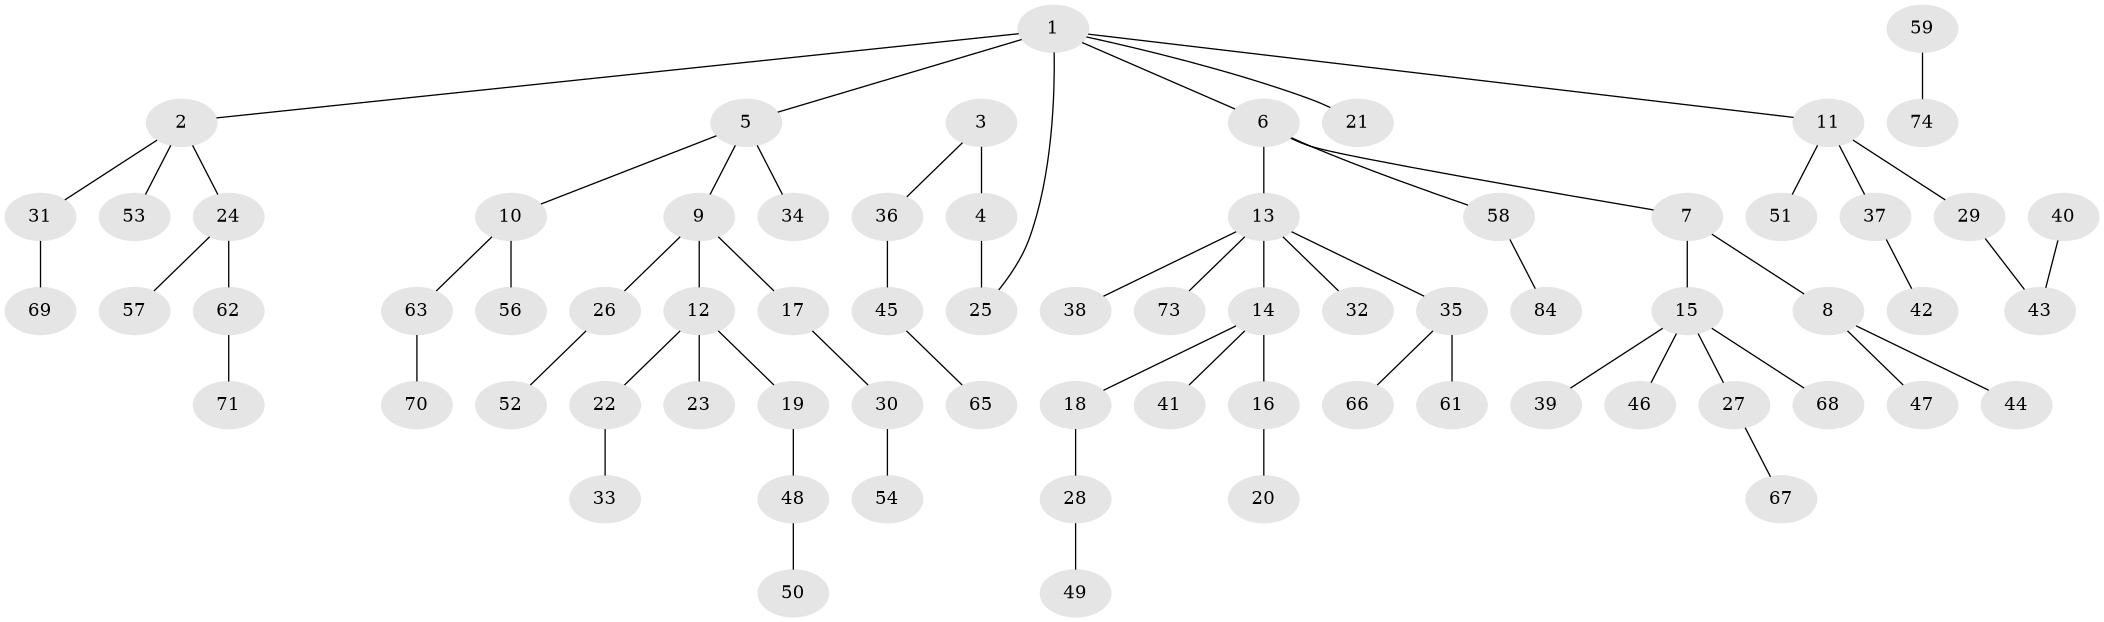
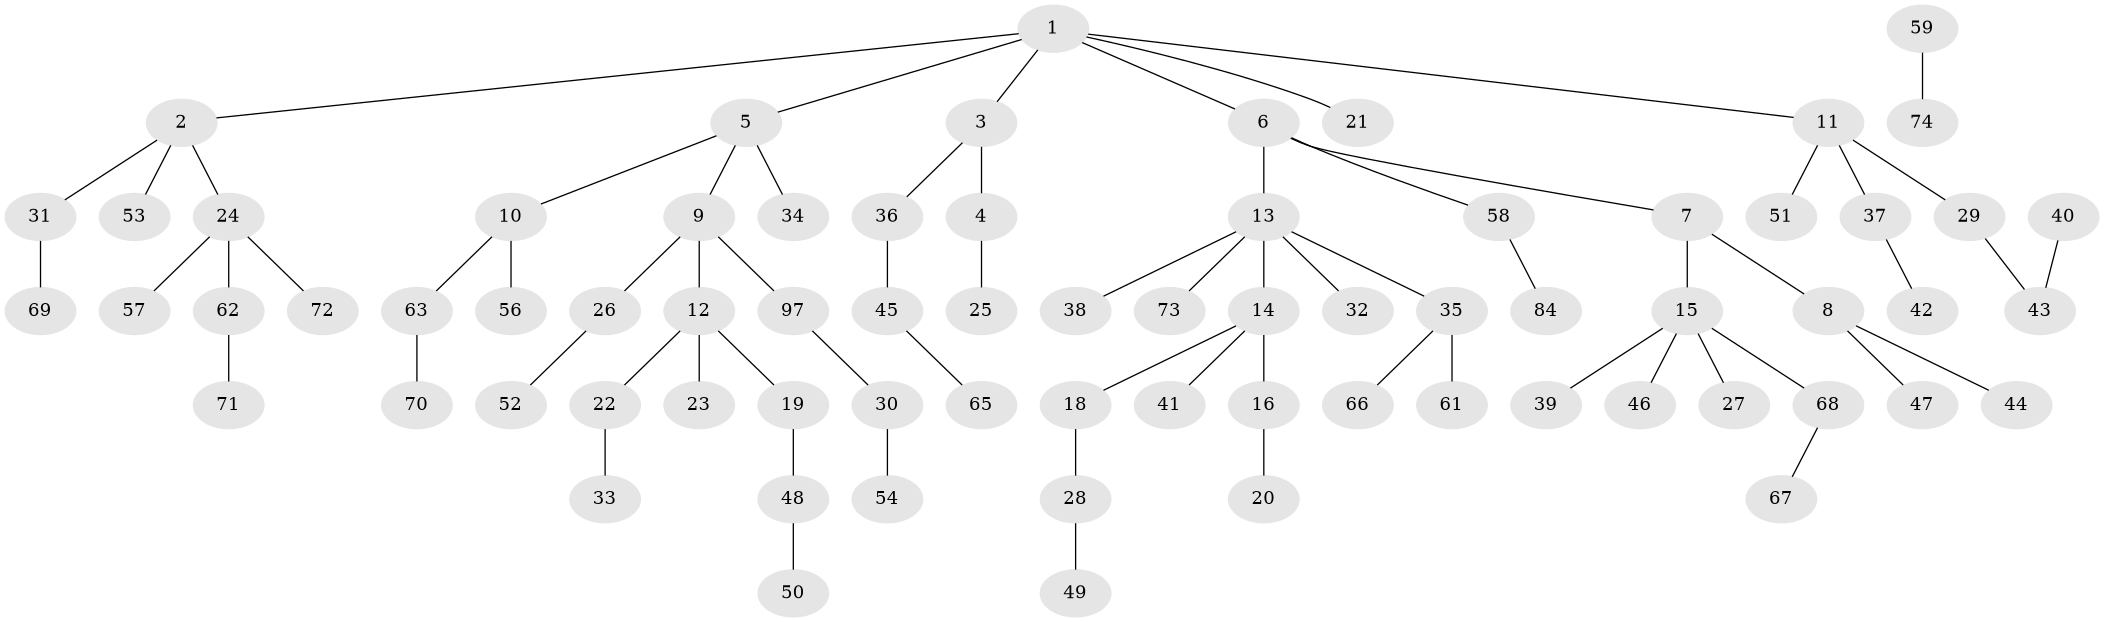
edge "1" -- "25": now "1" -- "3"
node "72": added
node "17": label "17" -> "97"
edge "27" -- "67": now "68" -- "67"
